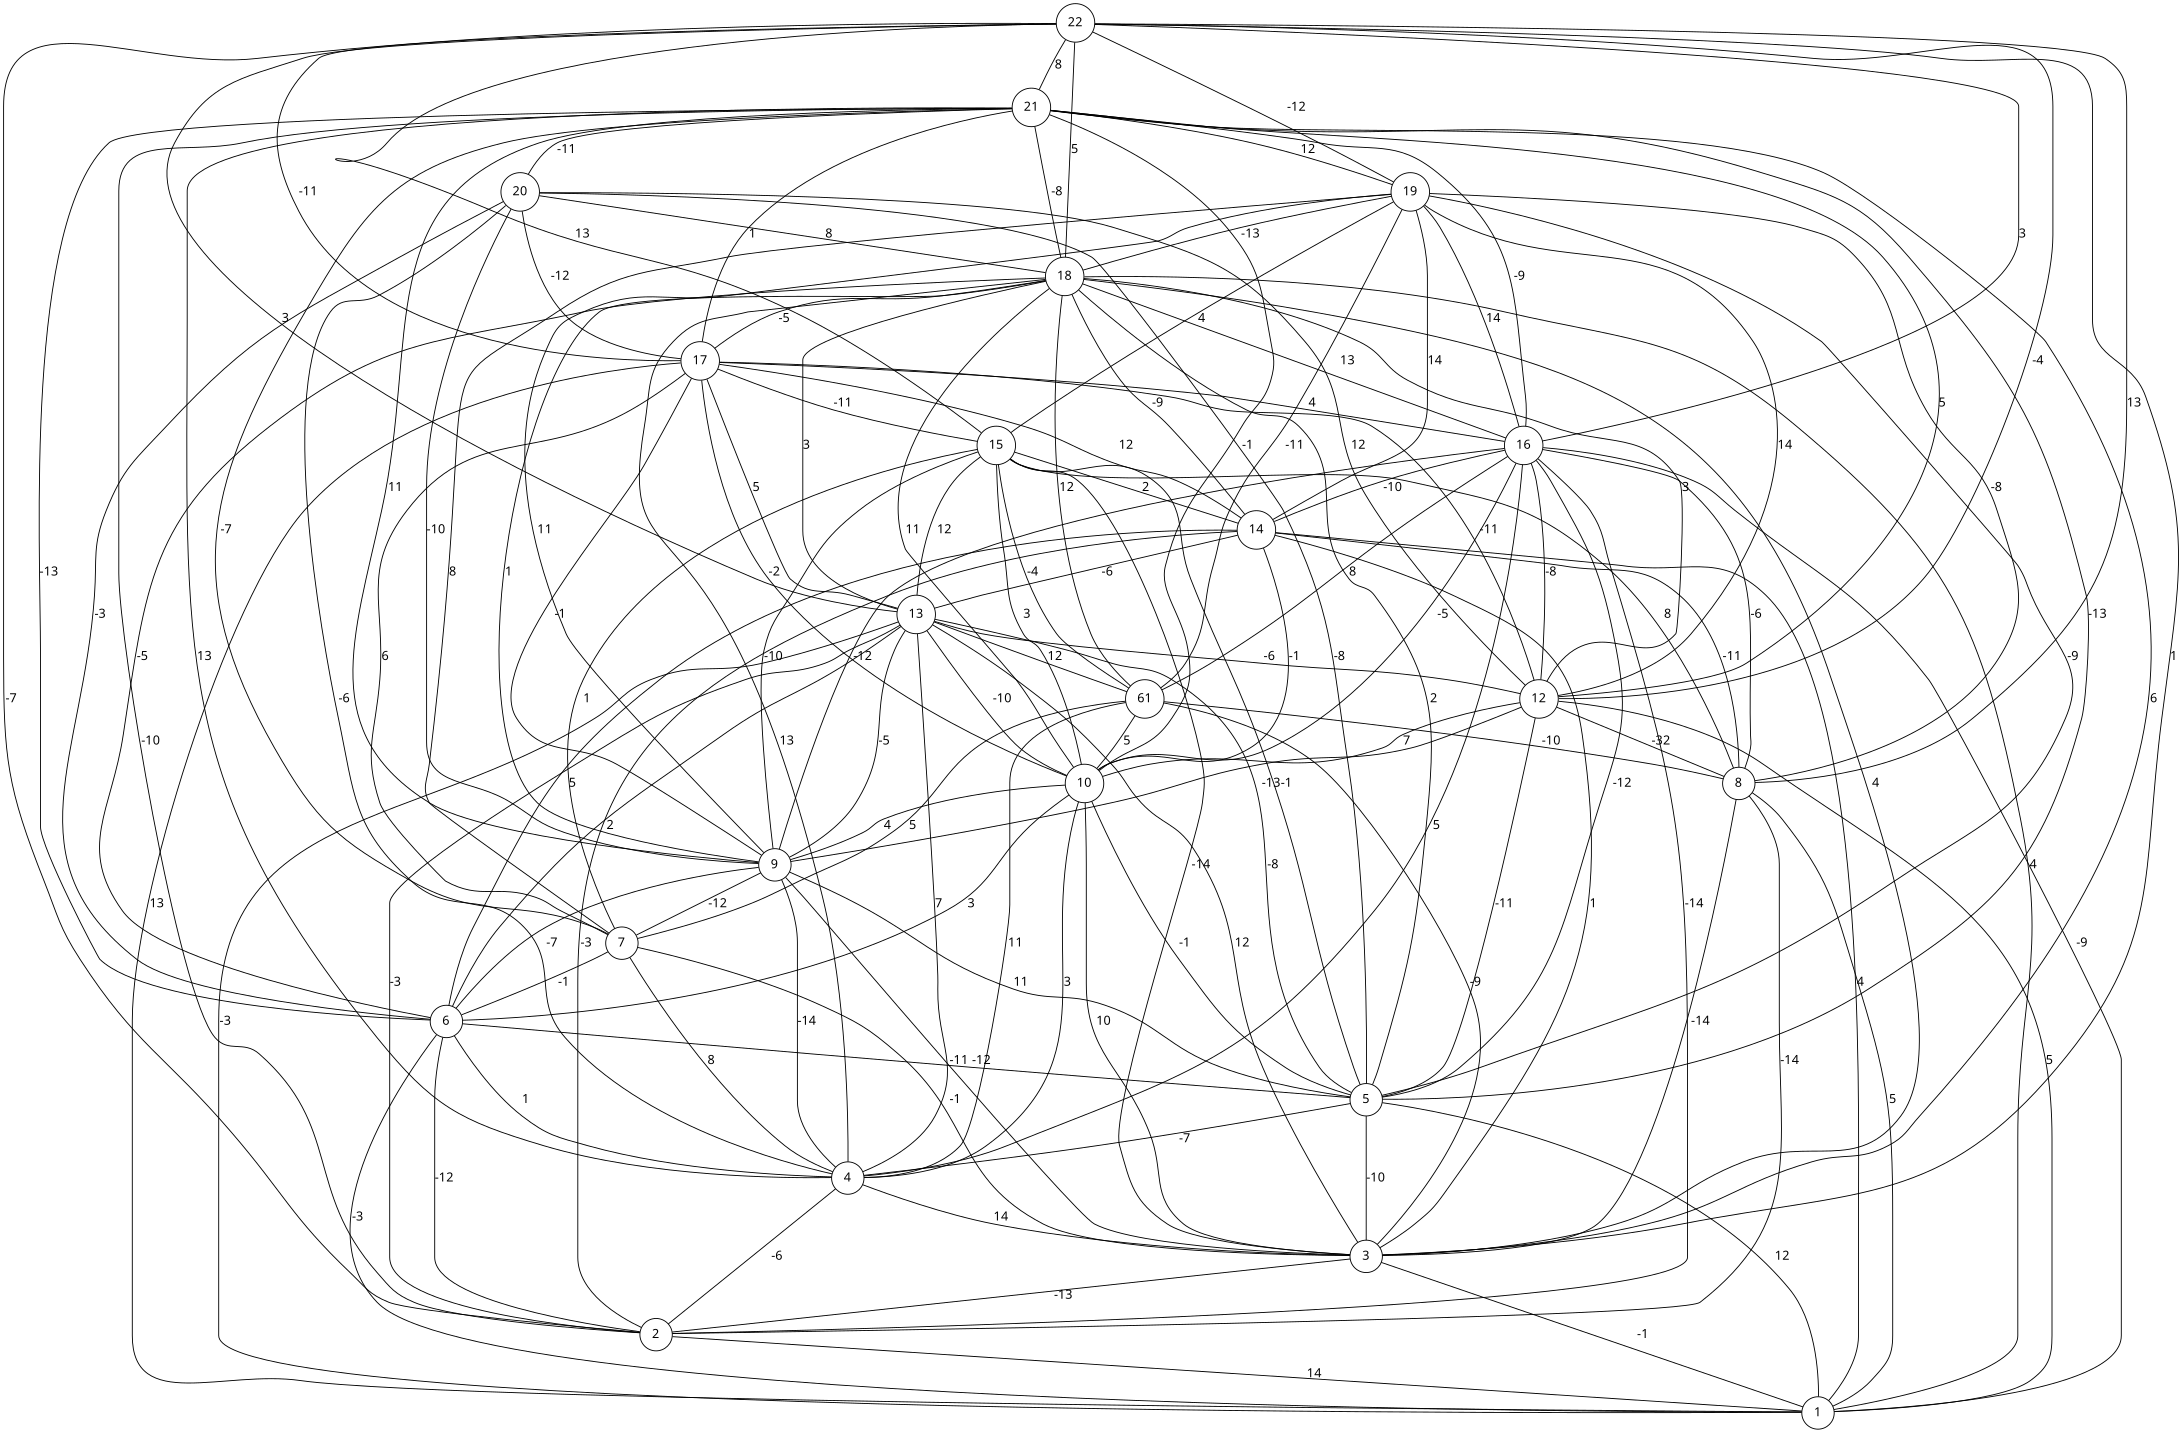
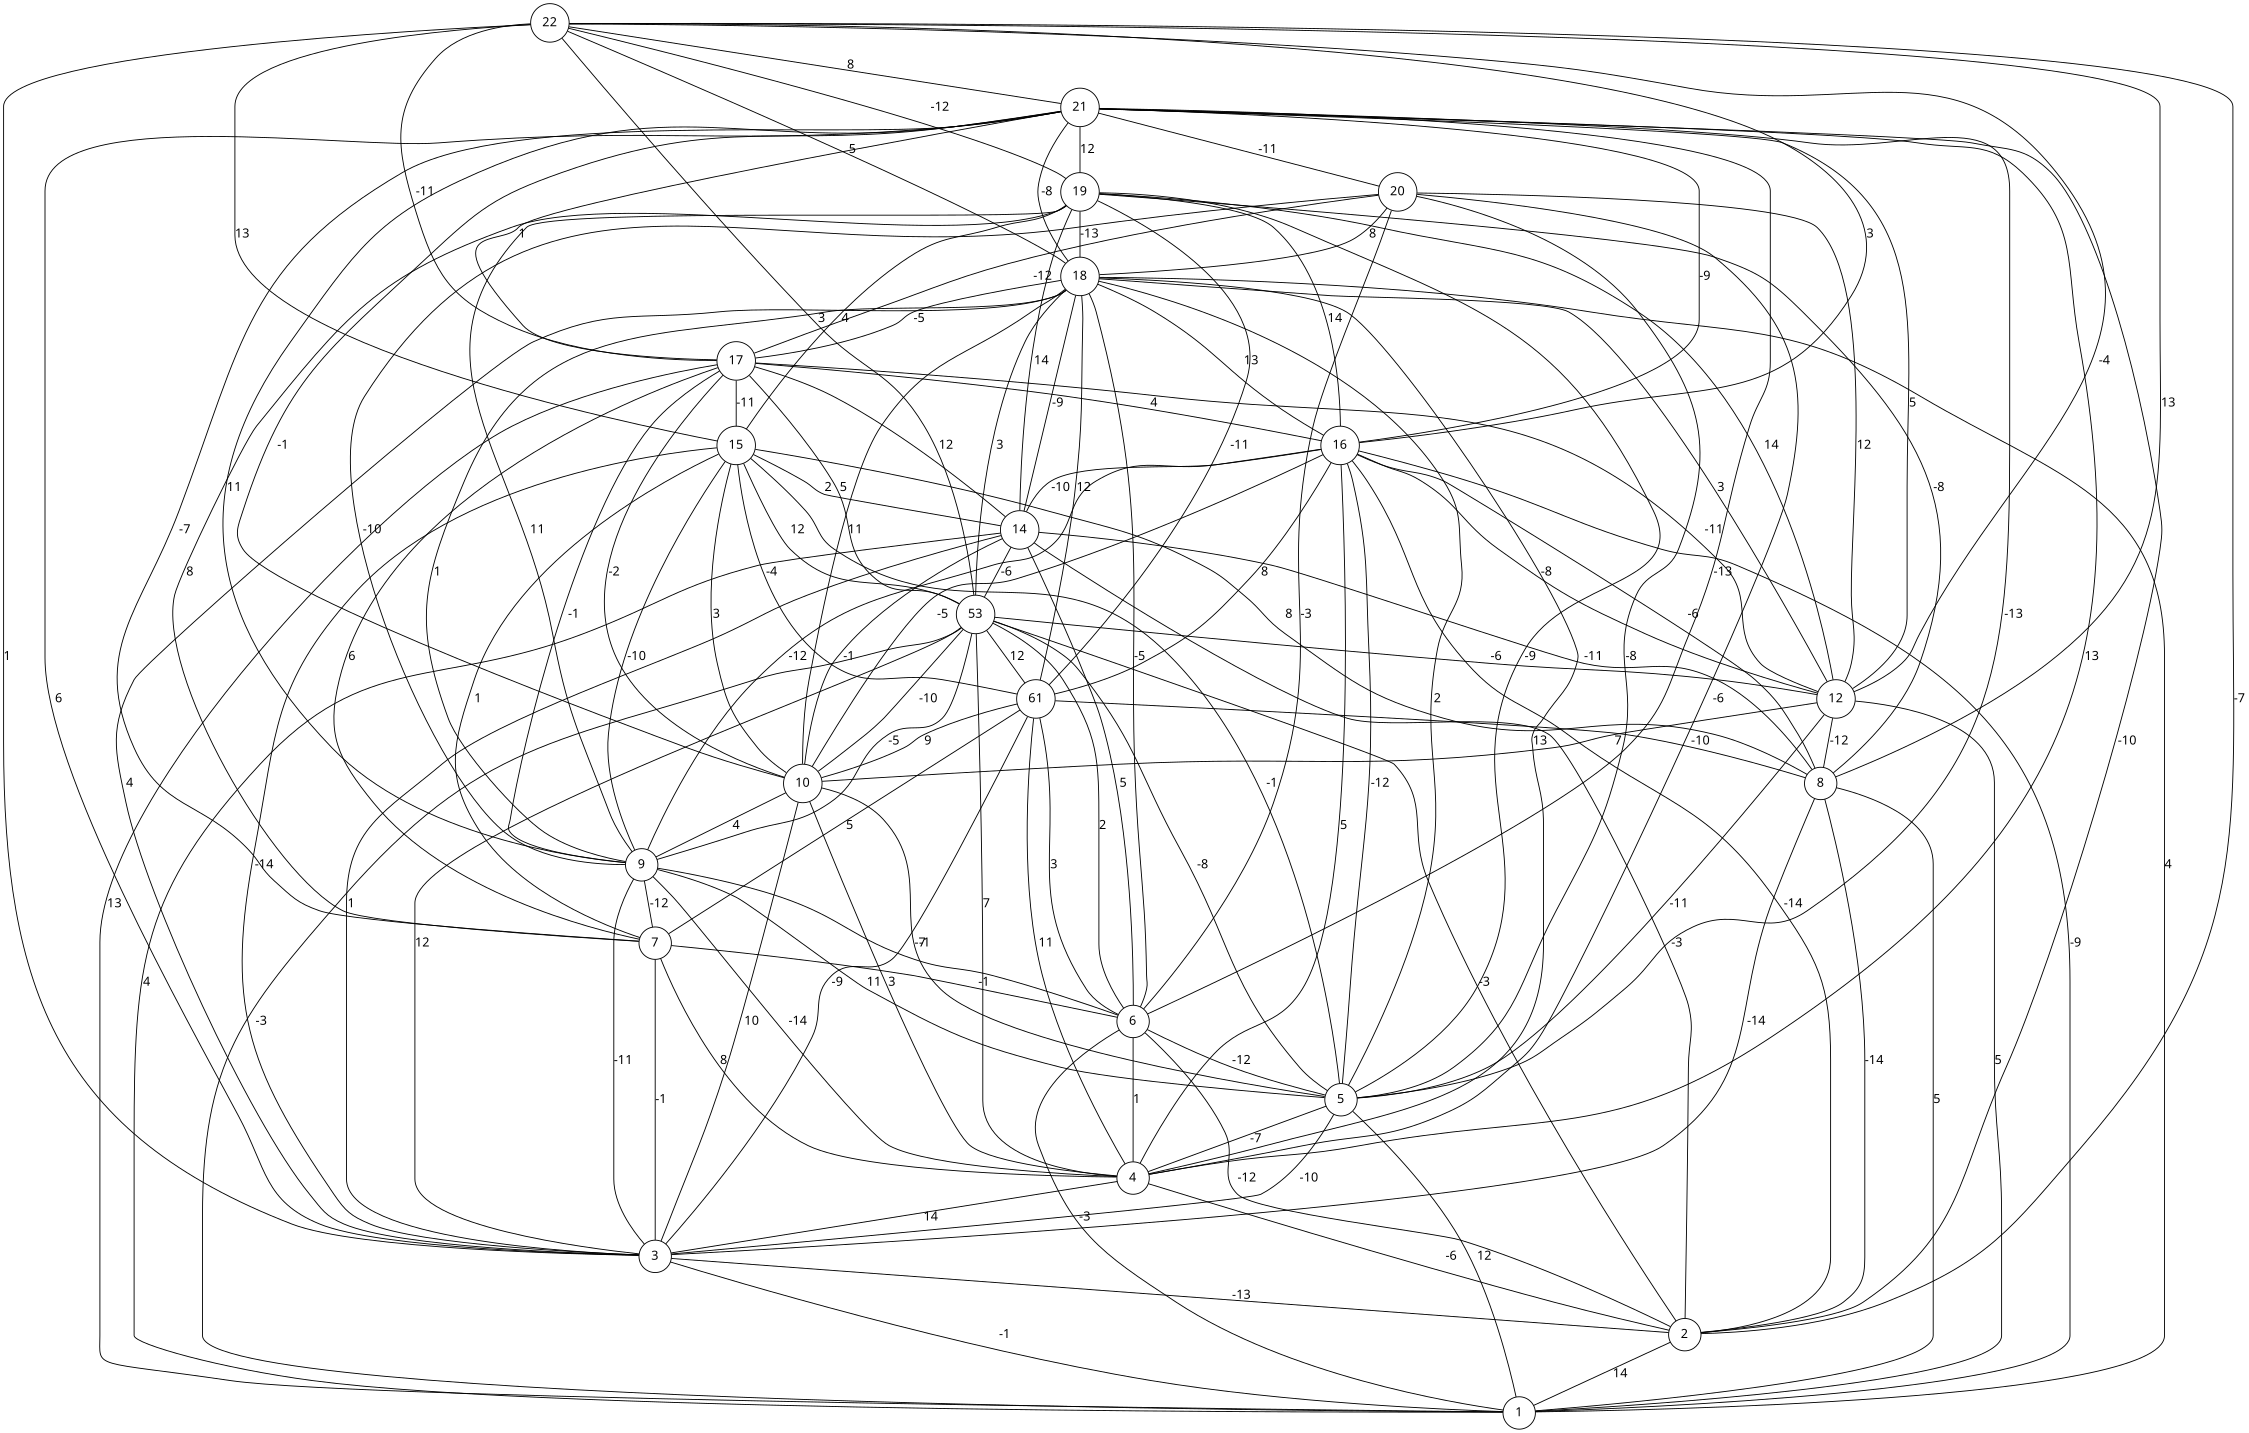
node "13": label "13" -> "53"
edge "61" -- "10": label "5" -> "9"
edge "12" -- "8": label "-32" -> "-12"
edge "12" -- "9": removed, label "-13"
edge "10" -- "6": now "61" -- "6"
